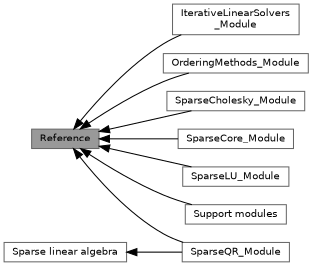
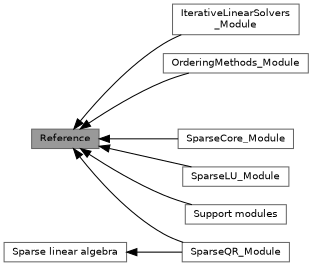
node "SparseCholesky_Module": removed
